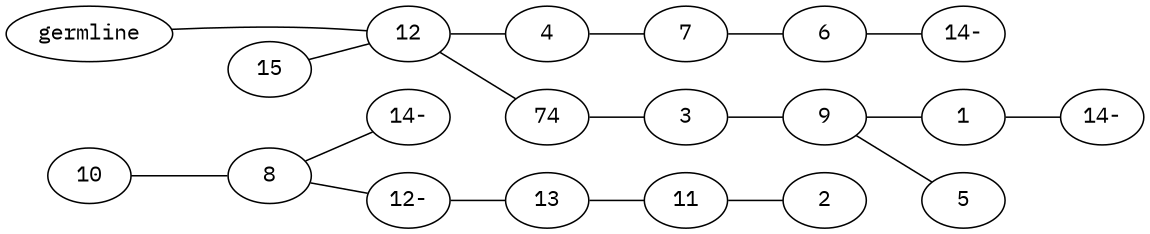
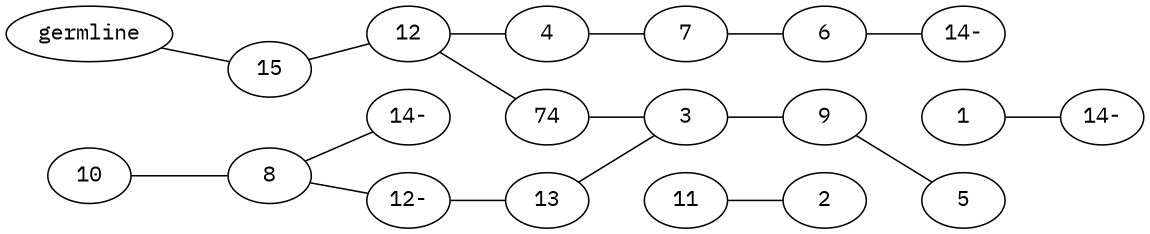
edge "germline" -- "12": now "germline" -- "15"
edge "9" -- "1": removed
edge "13" -- "11": now "13" -- "3"
